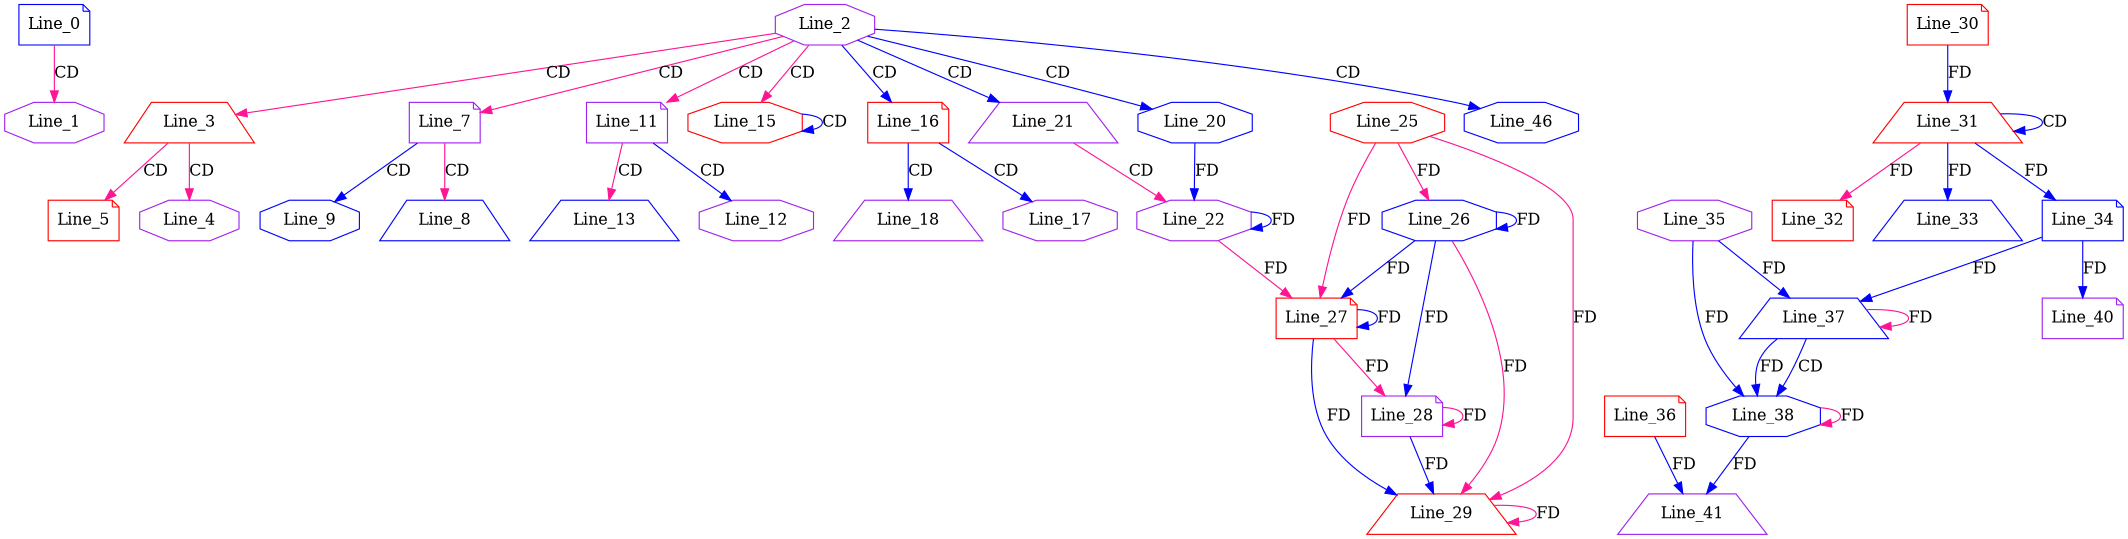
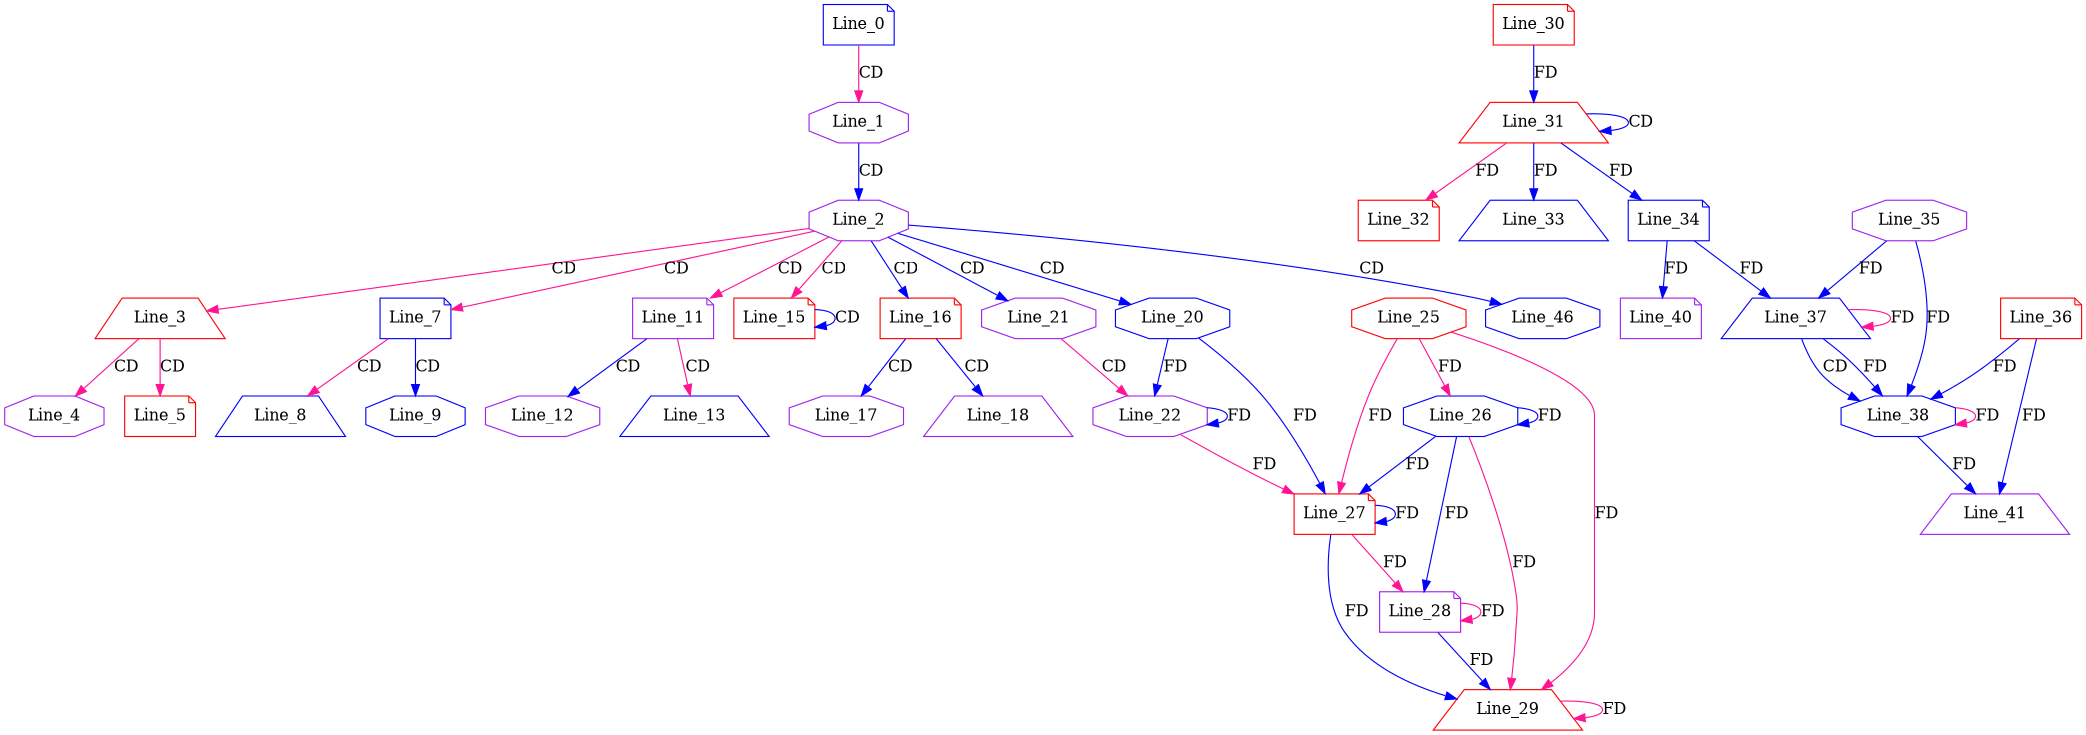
node "Line_7": color purple -> blue
node "Line_15": shape octagon -> note
node "Line_21": shape trapezium -> octagon
edge "Line_1" -> "Line_2": added, label "CD"
edge "Line_36" -> "Line_38": added, label "FD"
edge "Line_20" -> "Line_27": added, label "FD"
